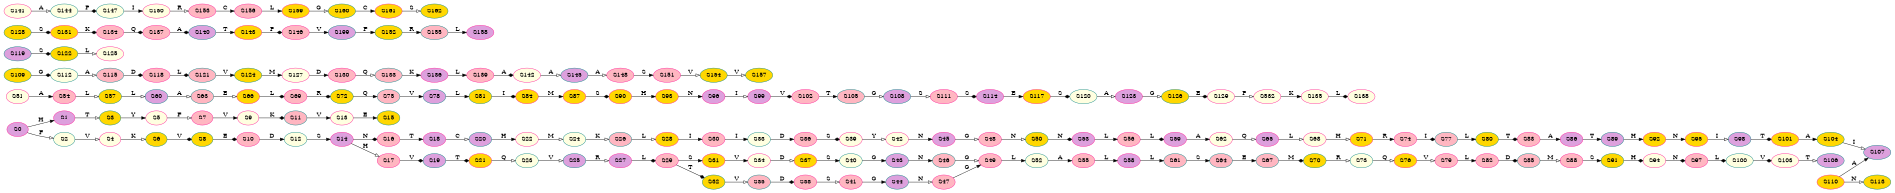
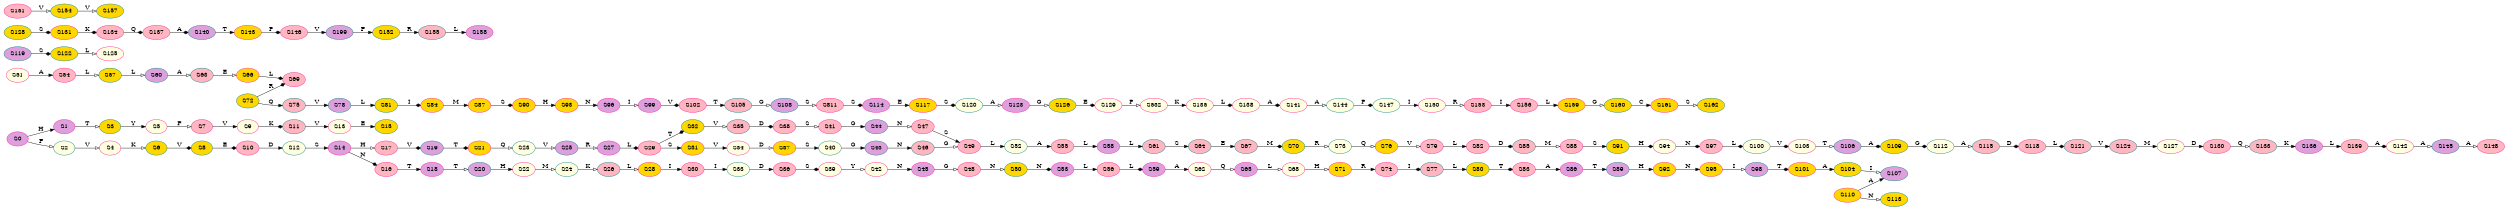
edge "S153" -> "S156": label "C" -> "I"
node "S124": fillcolor gold -> lightpink
edge "S148" -> "S151": removed, label "S"
edge "S69" -> "S72": reversed
node "S111": label "S111" -> "S811"
edge "S138" -> "S141": added, label "A"
edge "S18" -> "S20": label "C" -> "T"
edge "S106" -> "S109": added, label "A"
edge "S47" -> "S49": label "G" -> "S"
